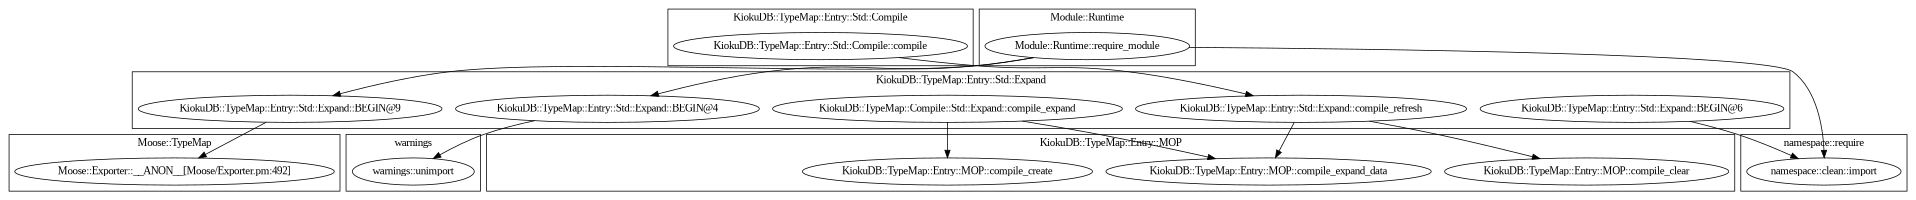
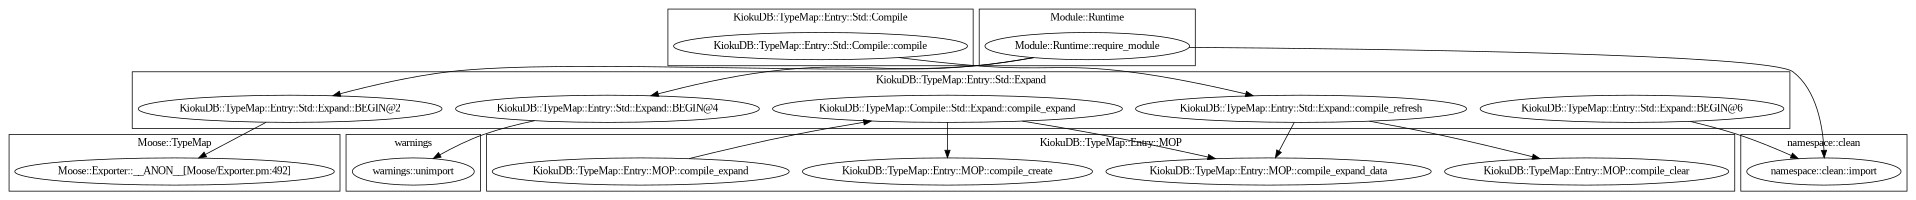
node "KiokuDB::TypeMap::Entry::Std::Expand::BEGIN@9": label "KiokuDB::TypeMap::Entry::Std::Expand::BEGIN@9" -> "KiokuDB::TypeMap::Entry::Std::Expand::BEGIN@2"
cluster "namespace::require": label "namespace::require" -> "namespace::clean"
node "KiokuDB::TypeMap::Entry::MOP::compile_expand": added
